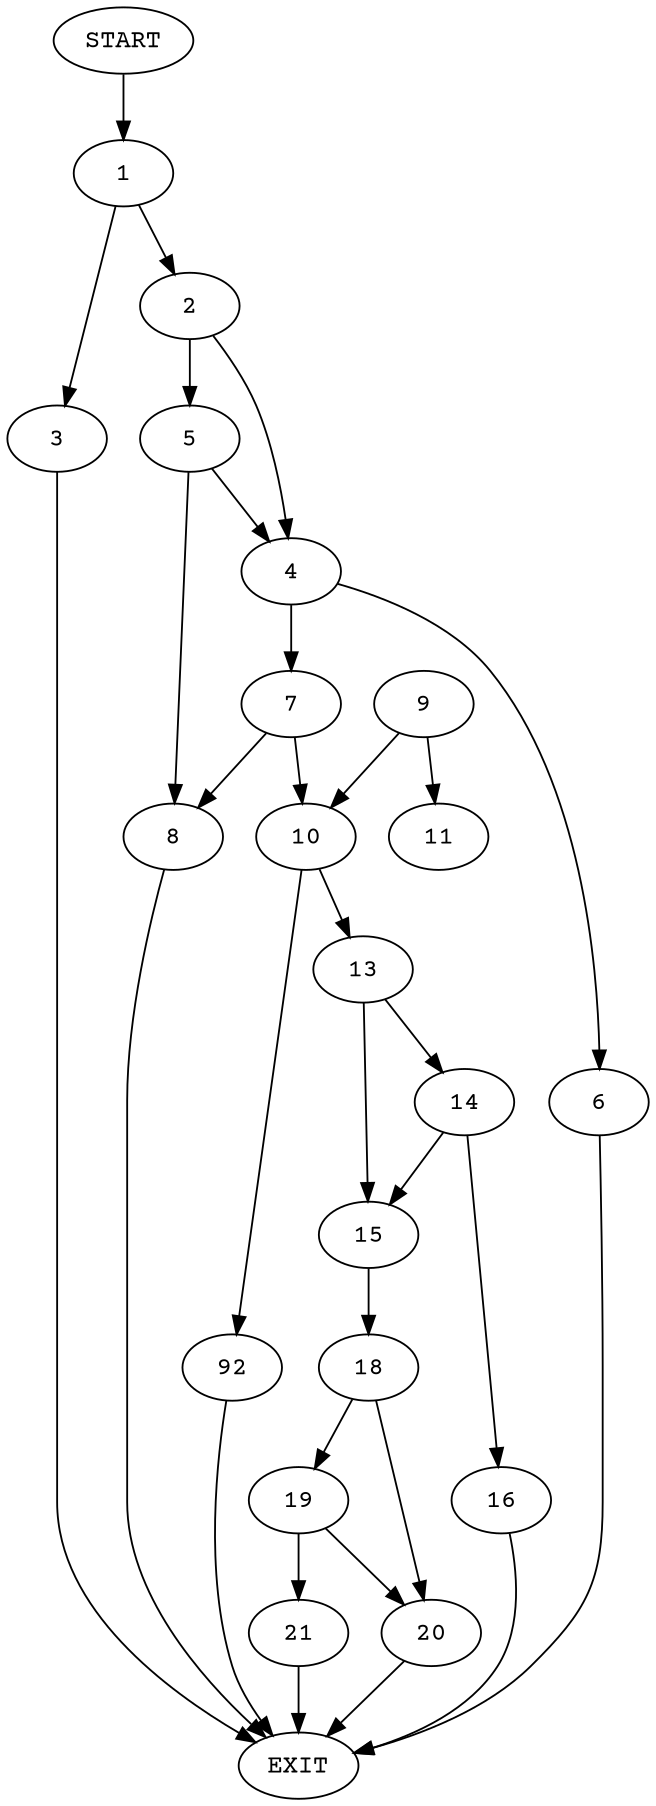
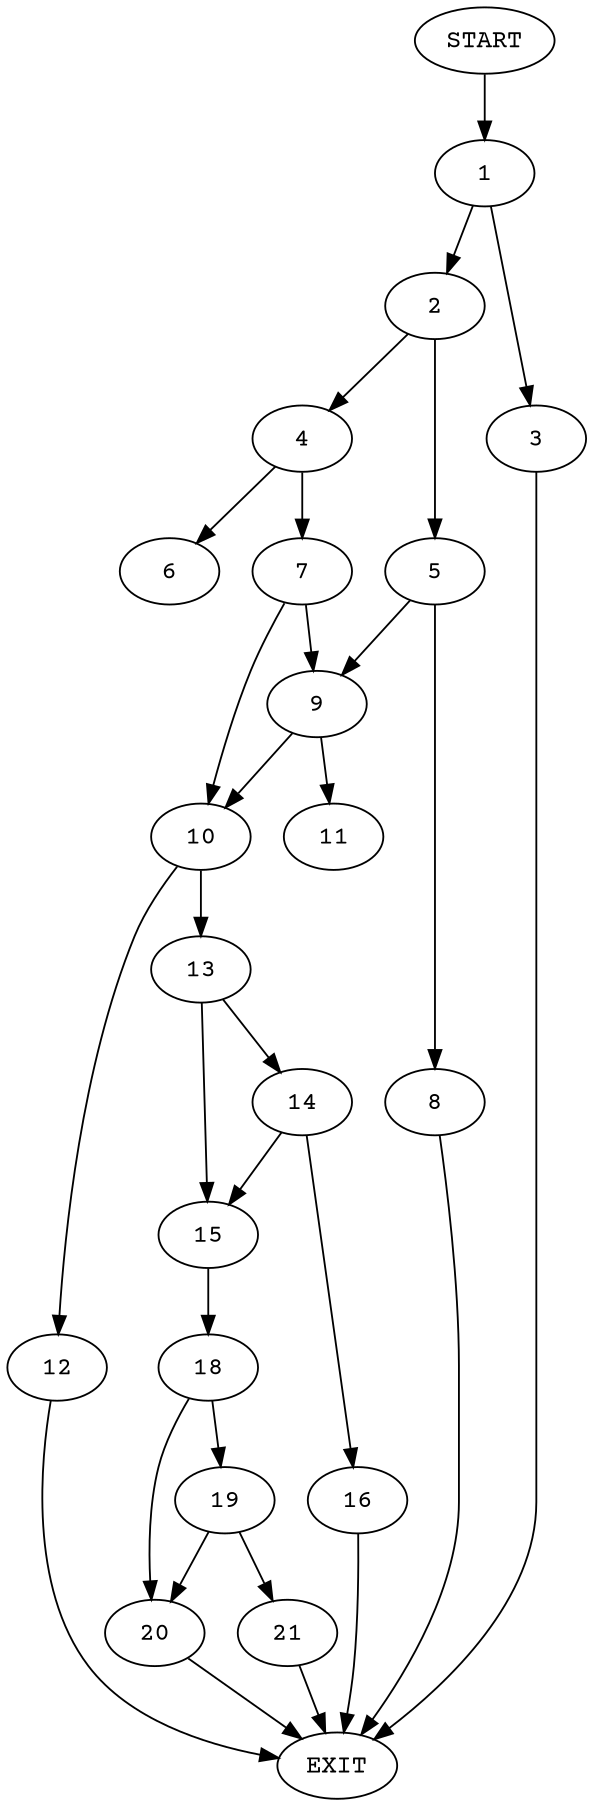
edge "5" -> "4": now "5" -> "9"
edge "7" -> "8": now "7" -> "9"
node "92": label "92" -> "12"
edge "6" -> "EXIT": removed
